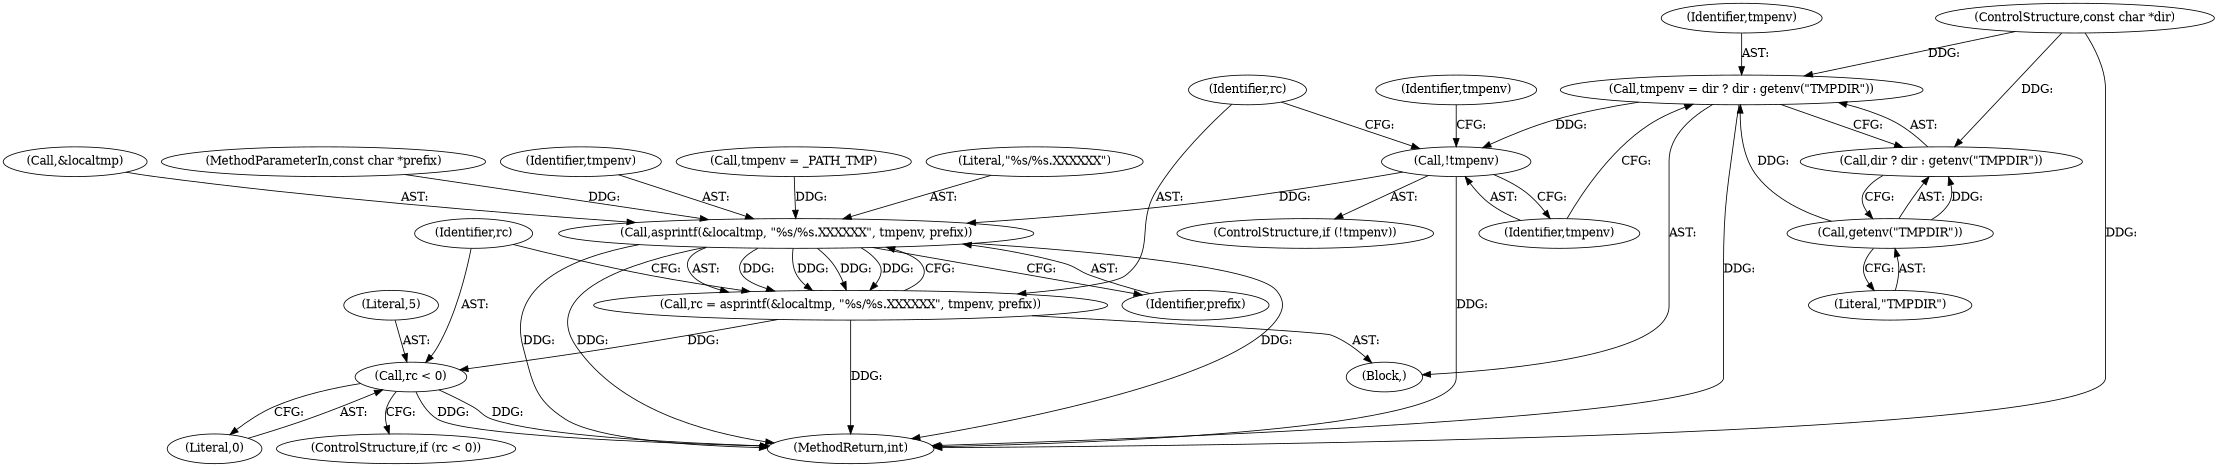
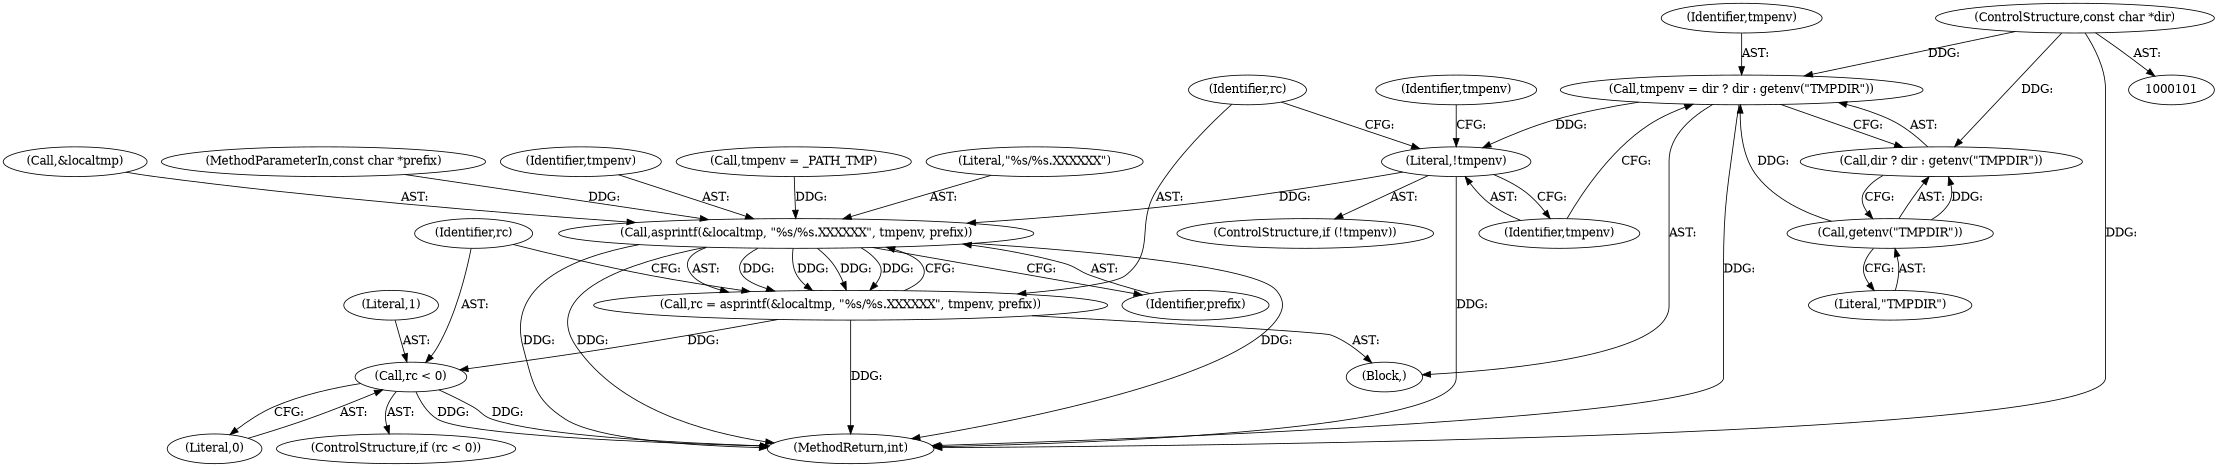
node "1000101": added
node "(Call,!tmpenv)": label "(Call,!tmpenv)" -> "(Literal,!tmpenv)"
node "(Literal,5)": label "(Literal,5)" -> "(Literal,1)"
edge "(Call,rc < 0)" -> "(ControlStructure,if (rc < 0))": label "CFG: " -> "AST: "
